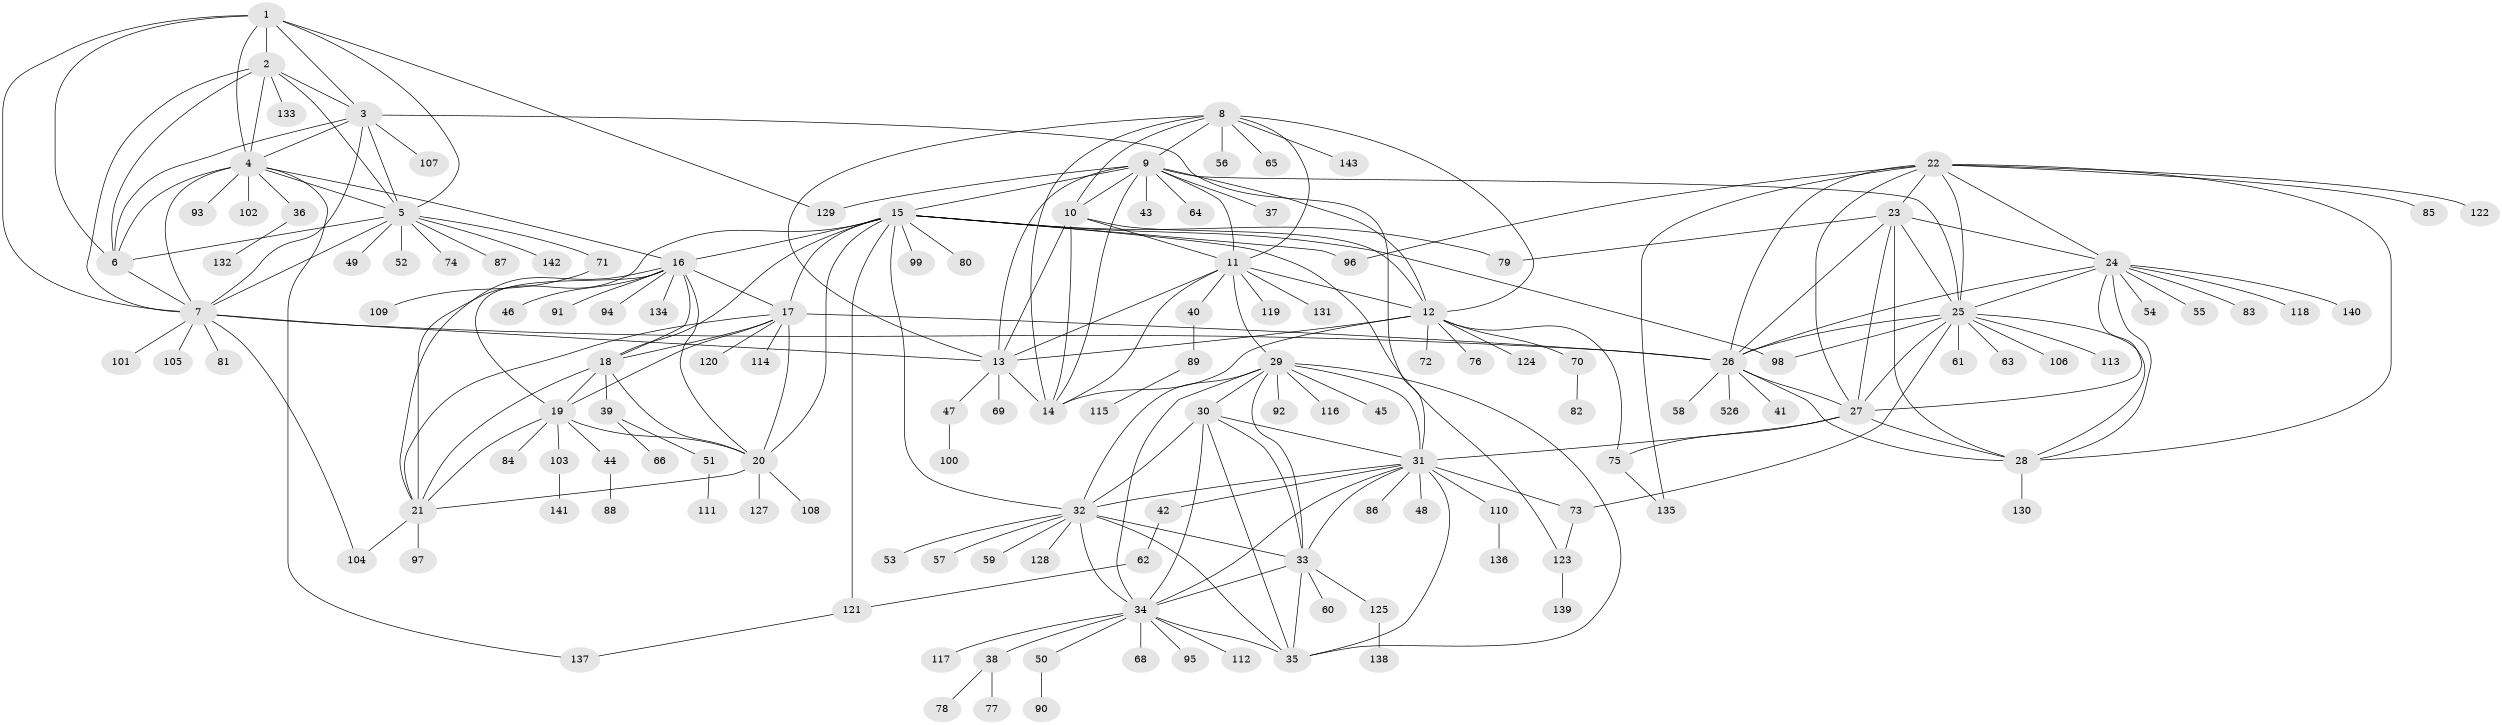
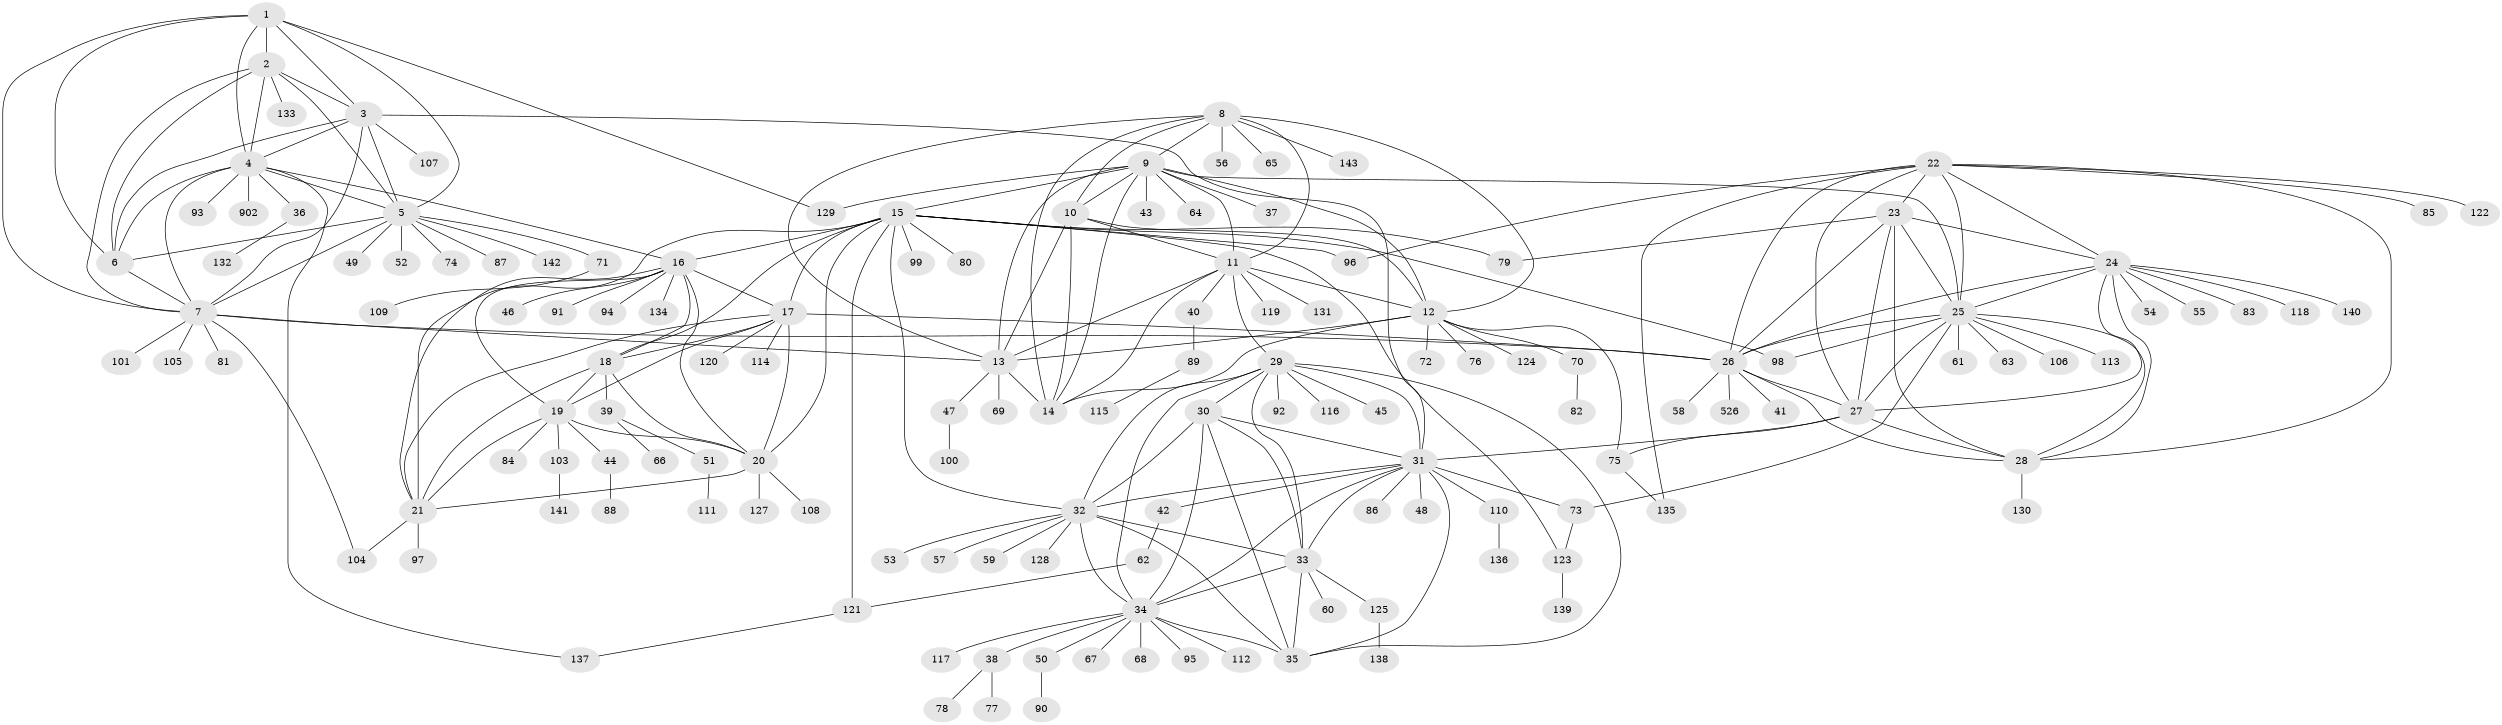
node "102": label "102" -> "902"
node "67": added
